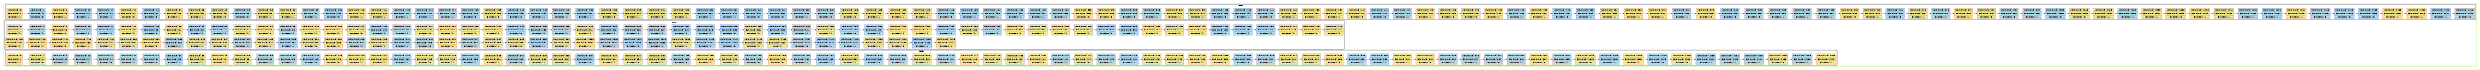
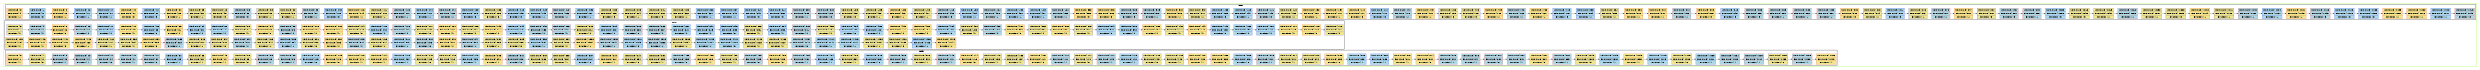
node "Start Time : 1133": text "Time : 4" -> "Duration : 4"
